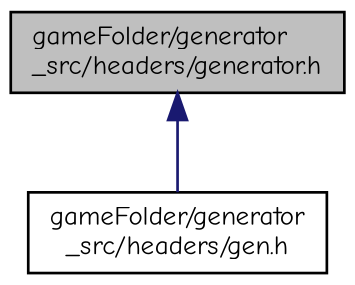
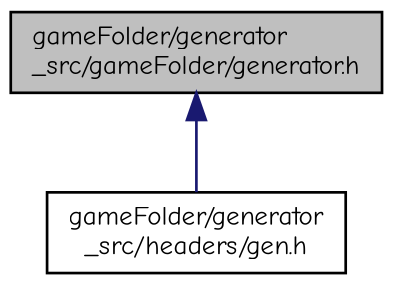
node "gameFolder/generator _src/headers/generator.h": label "gameFolder/generator _src/headers/generator.h" -> "gameFolder/generator _src/gameFolder/generator.h"
